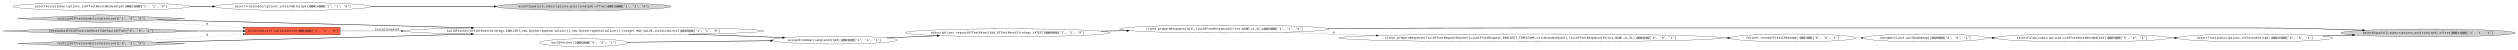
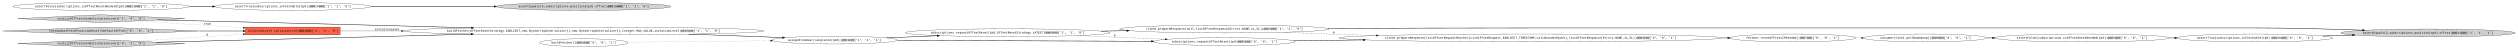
edge "testListOffsetsSendsIsolationLevel['1', '0', '0']" -> "IsolationLevel isolationLevel@@@2@@@['1', '1', '0']": label "0" -> "true"
edge "buildFetcher()@@@3@@@['0', '0', '1']" -> "assignFromUser(singleton(tp0))@@@4@@@['1', '1', '1']": style bold -> dotted
node "subscriptions.requestOffsetReset(tp0)@@@5@@@['0', '0', '1']": added
